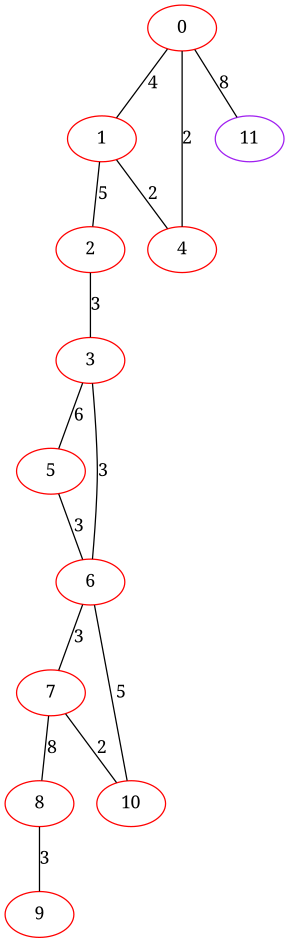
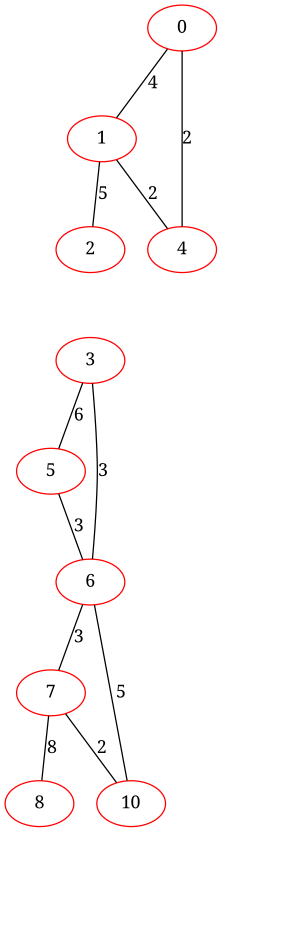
node "11": removed
edge "2" -- "3": removed, label "3"
node "9": removed
